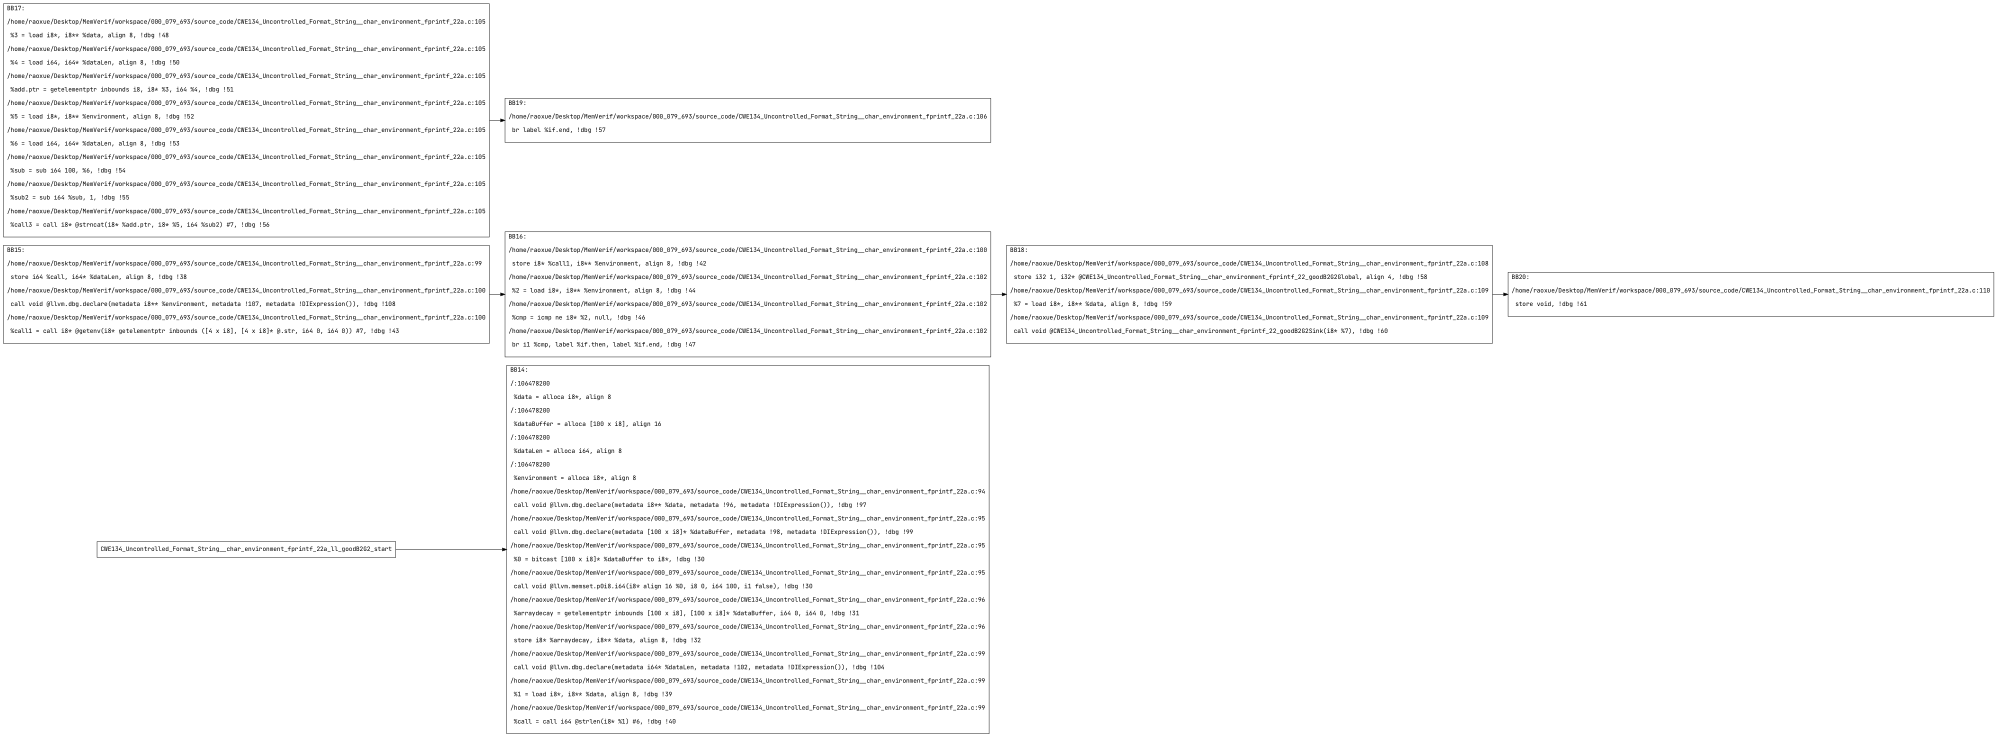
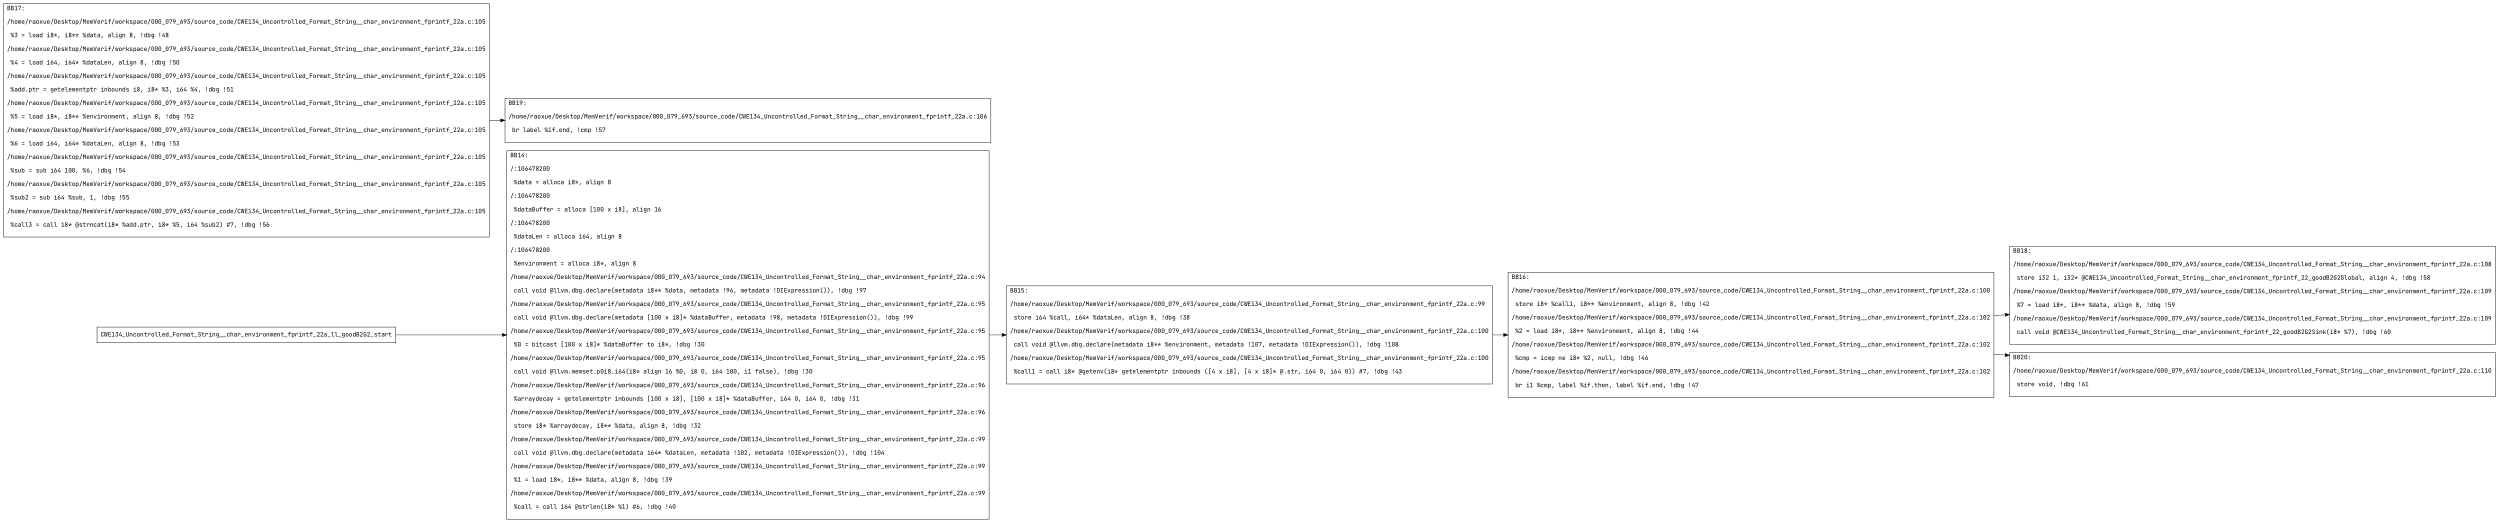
node "BB19:": text "br label %if.end, !dbg !57" -> "br label %if.end, !cmp !57"
edge "BB18:" -> "BB20:": now "BB16:" -> "BB20:"
edge "BB14:" -> "BB15:": added
